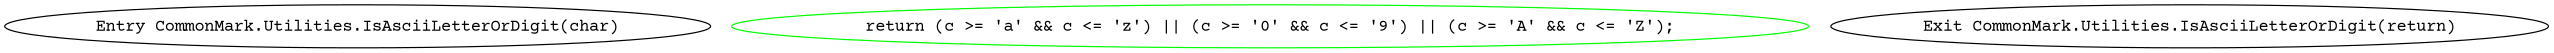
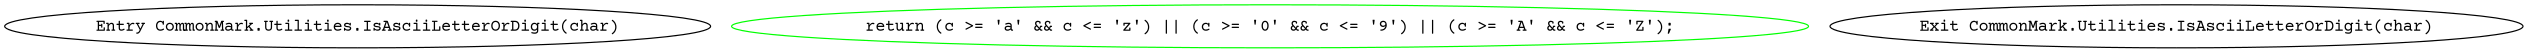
node "Exit CommonMark.Utilities.IsAsciiLetterOrDigit(return)": label "Exit CommonMark.Utilities.IsAsciiLetterOrDigit(return)" -> "Exit CommonMark.Utilities.IsAsciiLetterOrDigit(char)"
